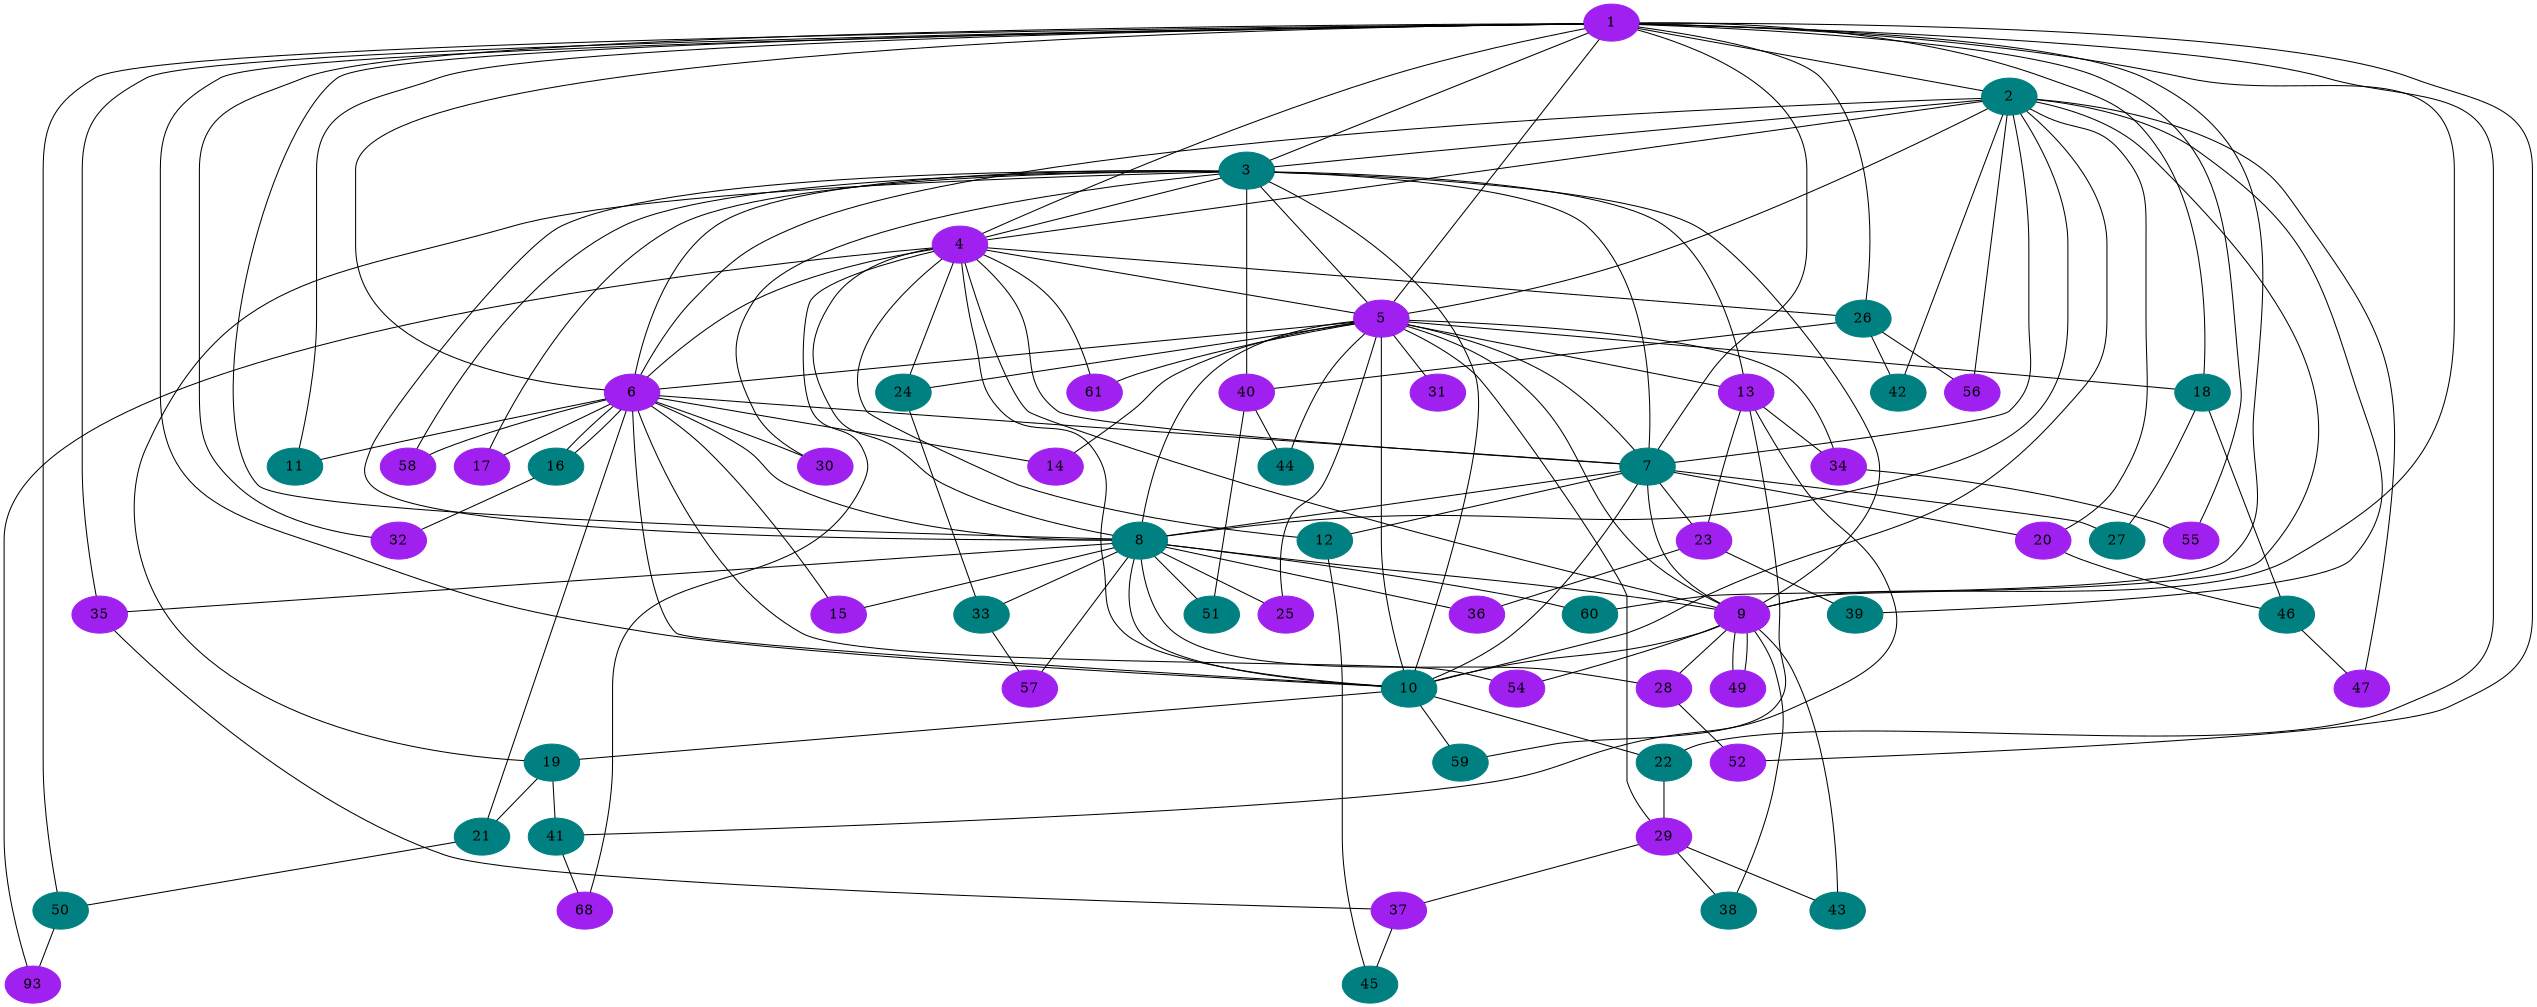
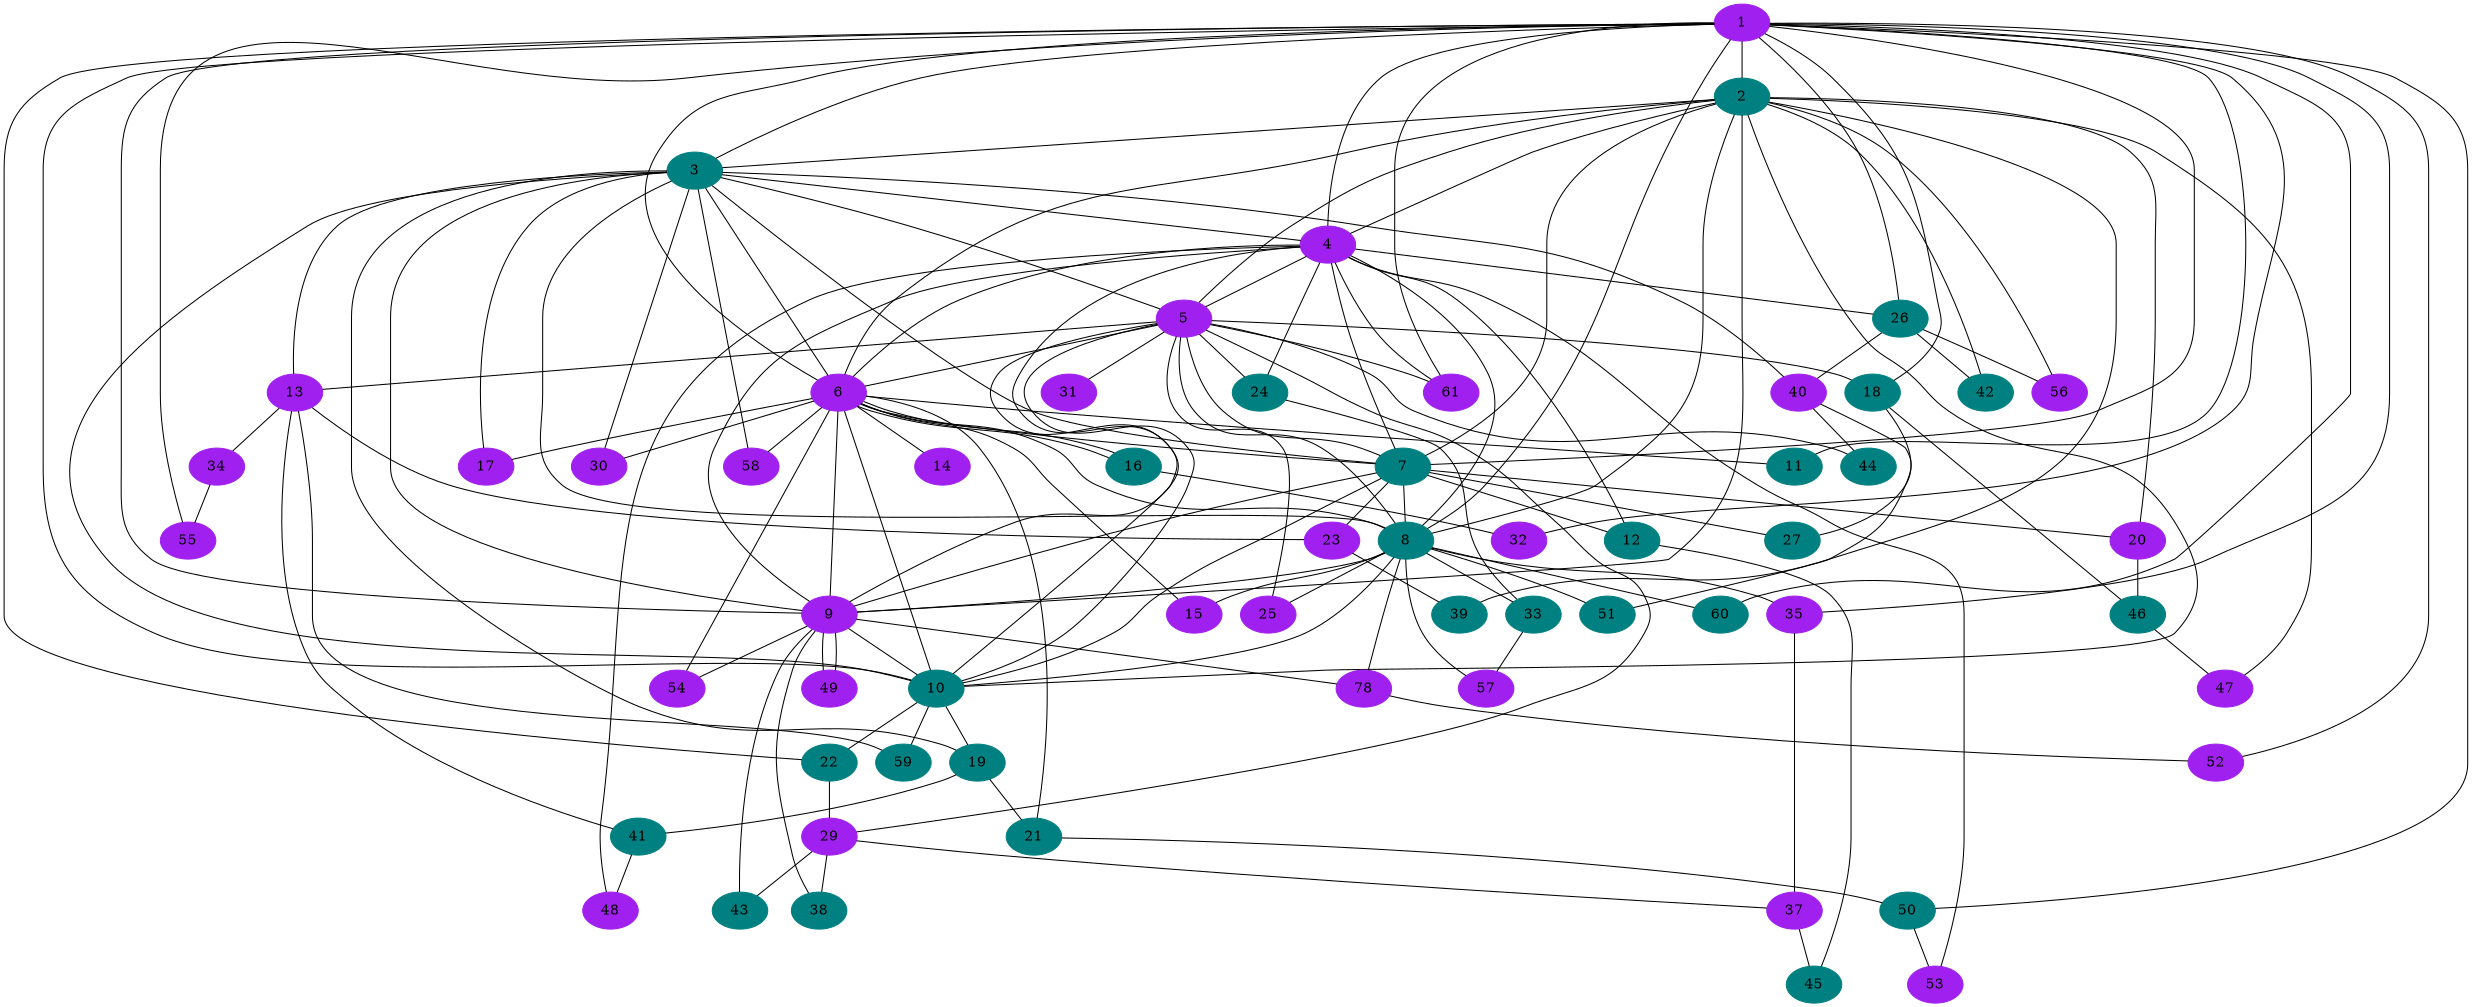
edge "1" -- "5": now "1" -- "61"
edge "5" -- "34": removed
edge "5" -- "14": removed
edge "6" -- "9": added
node "36": removed
node "28": label "28" -> "78"
node "68": label "68" -> "48"
node "93": label "93" -> "53"
